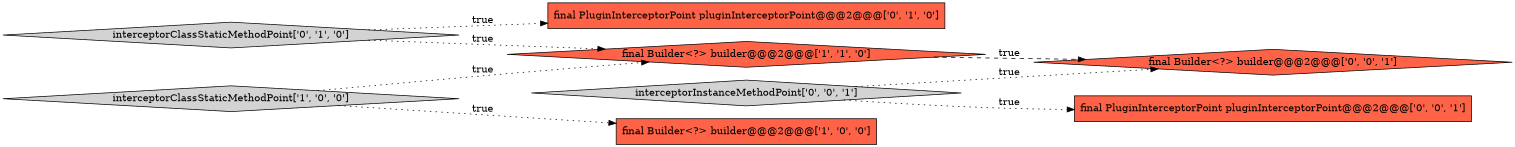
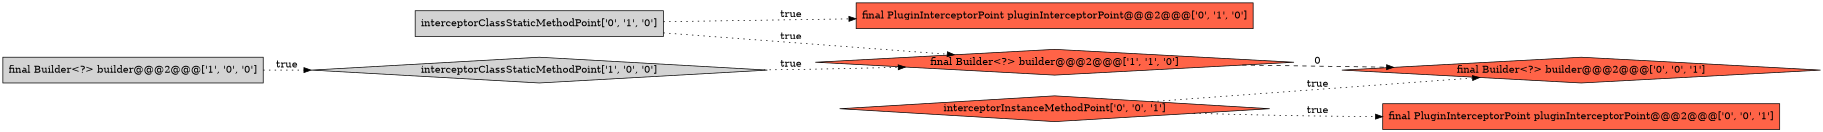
node "interceptorClassStaticMethodPoint['0', '1', '0']": shape diamond -> box
edge "final Builder<?> builder@@@2@@@['1', '1', '0']" -> "final Builder<?> builder@@@2@@@['0', '0', '1']": label "true" -> "0"
node "interceptorInstanceMethodPoint['0', '0', '1']": fillcolor lightgray -> tomato
edge "interceptorClassStaticMethodPoint['1', '0', '0']" -> "final Builder<?> builder@@@2@@@['1', '0', '0']": reversed
node "final Builder<?> builder@@@2@@@['1', '0', '0']": fillcolor tomato -> lightgray
